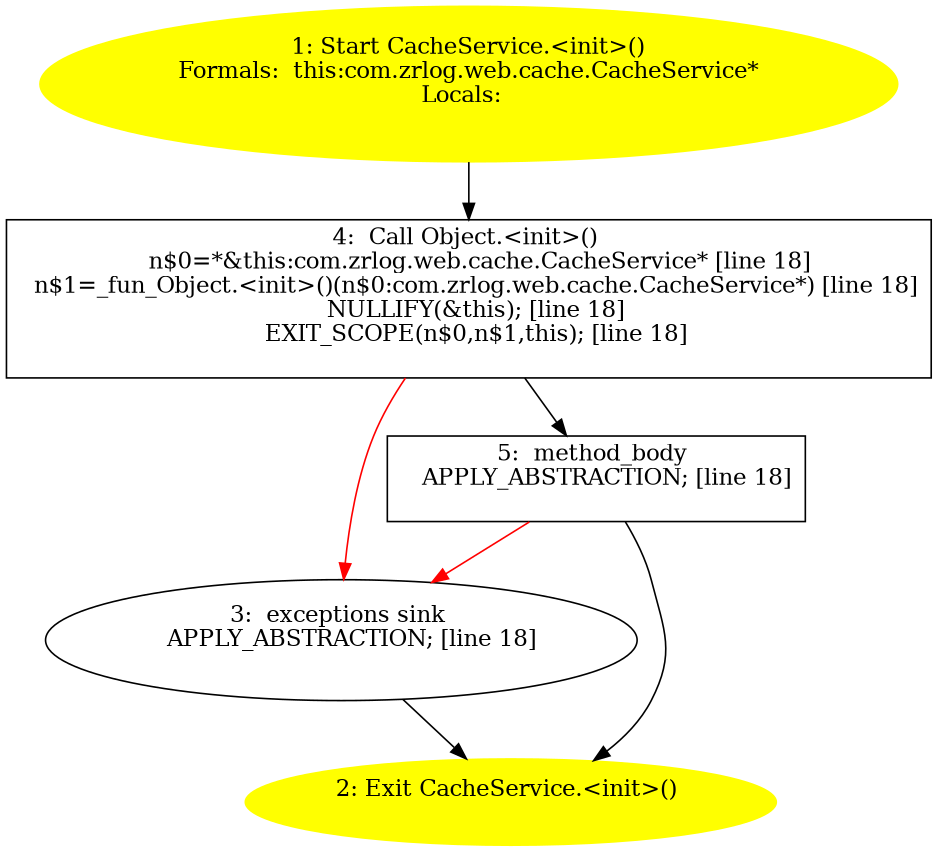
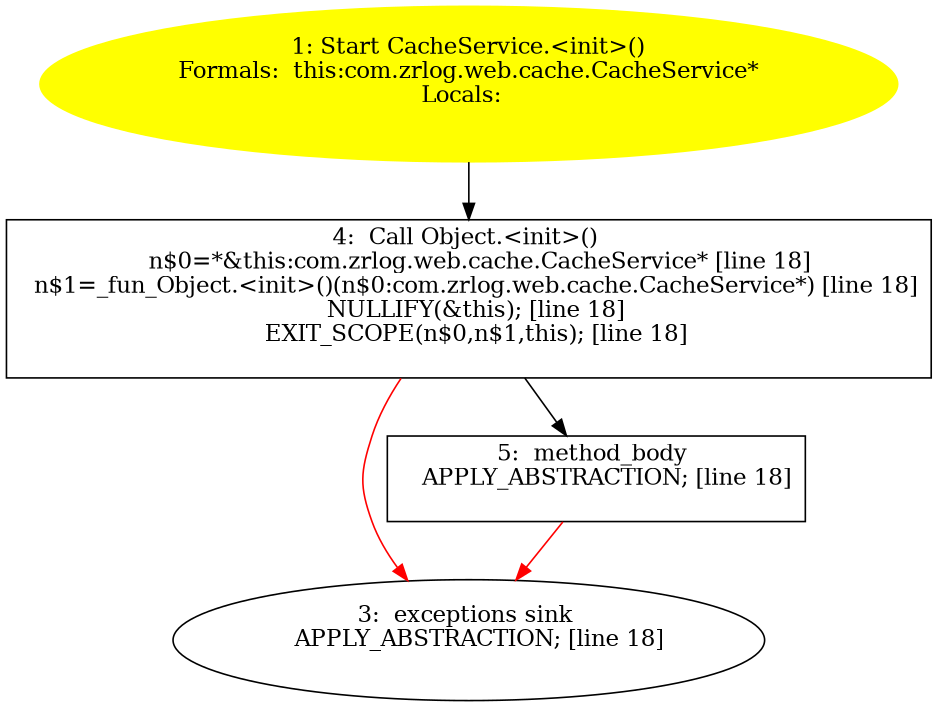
node "2: Exit CacheService.<init>()": removed
